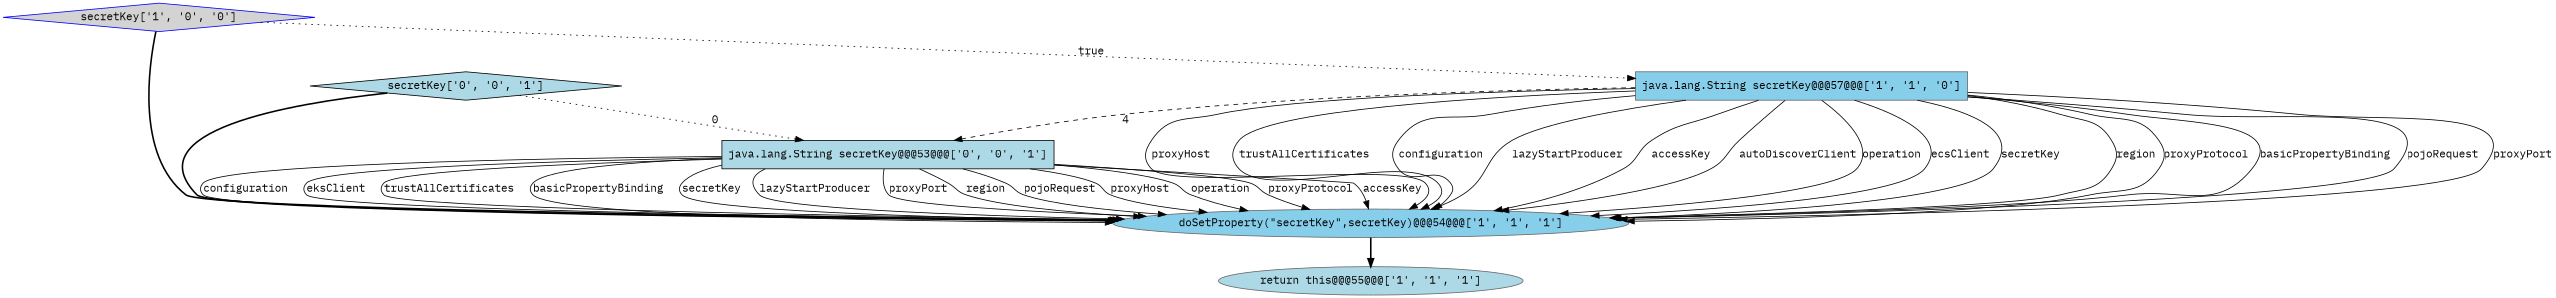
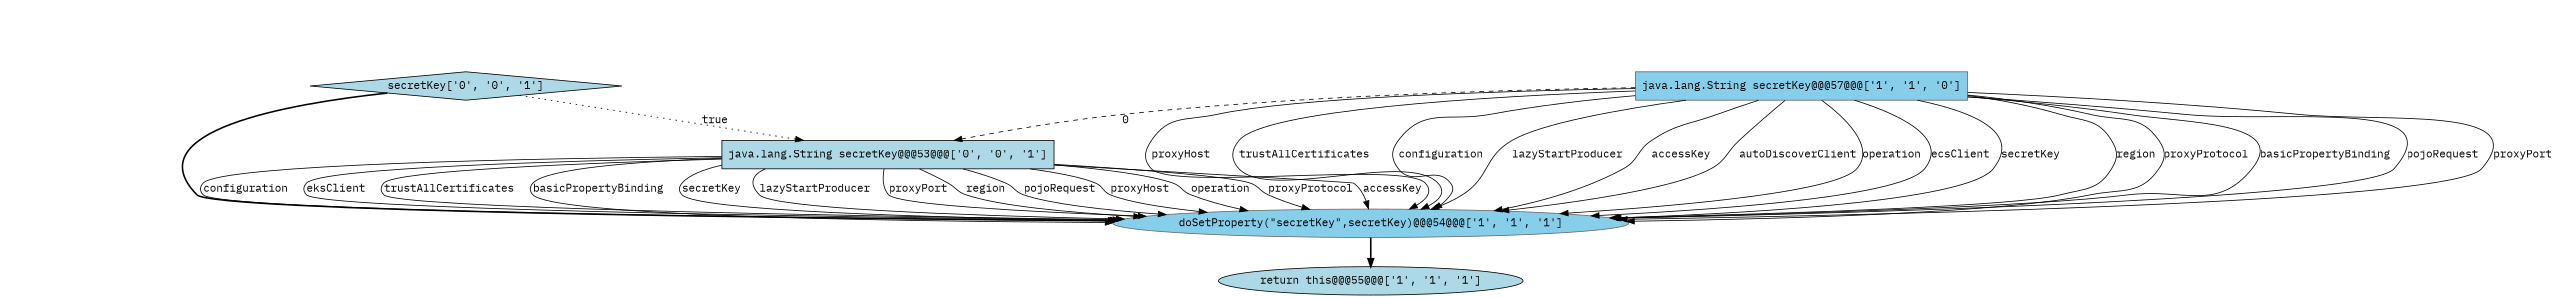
node "secretKey['1', '0', '0']": removed
edge "secretKey['0', '0', '1']" -> "java.lang.String secretKey@@@53@@@['0', '0', '1']": label "0" -> "true"
edge "java.lang.String secretKey@@@57@@@['1', '1', '0']" -> "java.lang.String secretKey@@@53@@@['0', '0', '1']": label "4" -> "0"
node "return this@@@55@@@['1', '1', '1']": color gray40 -> black
